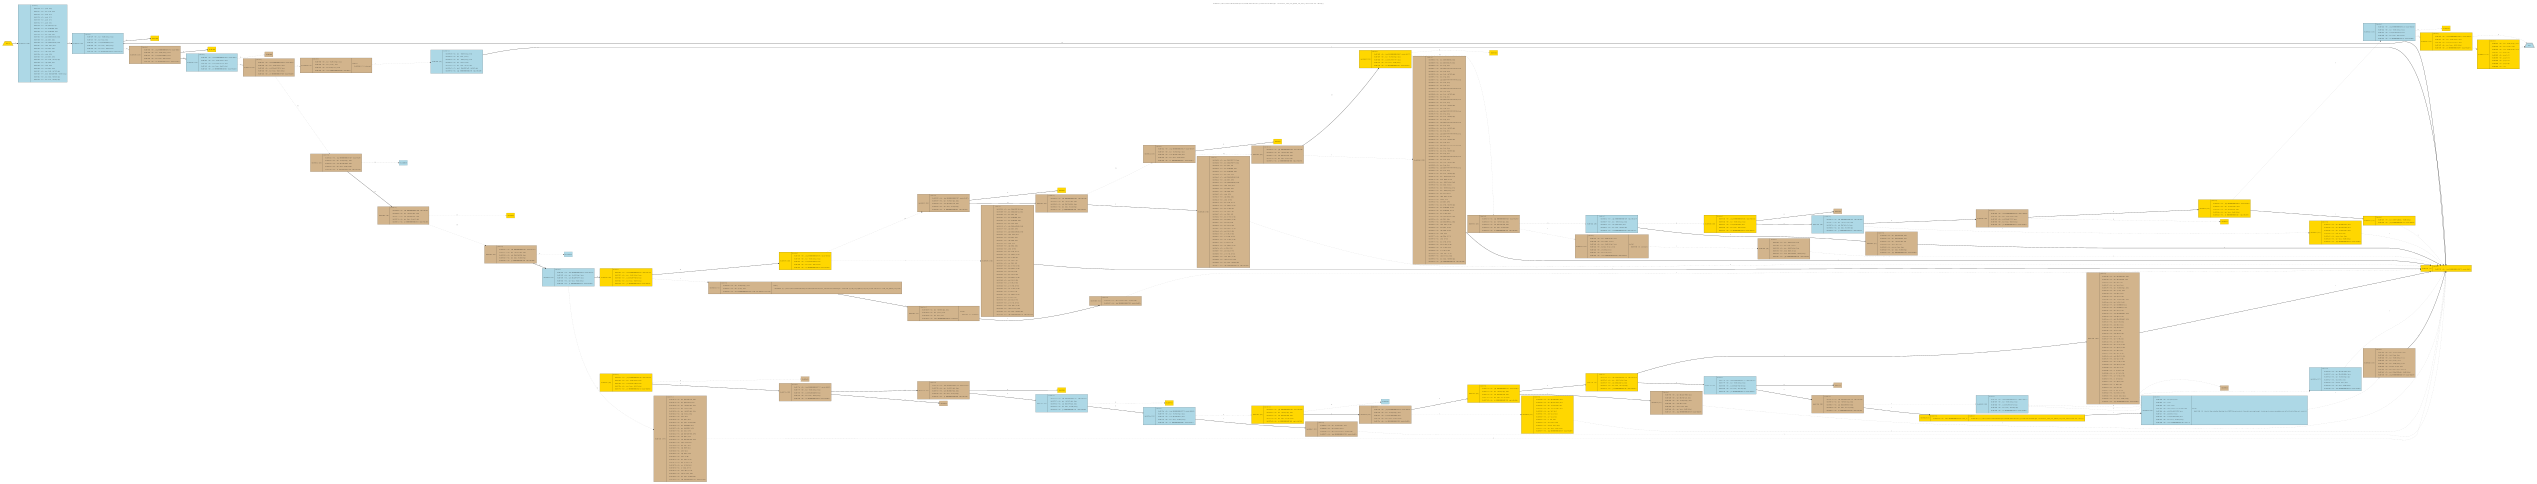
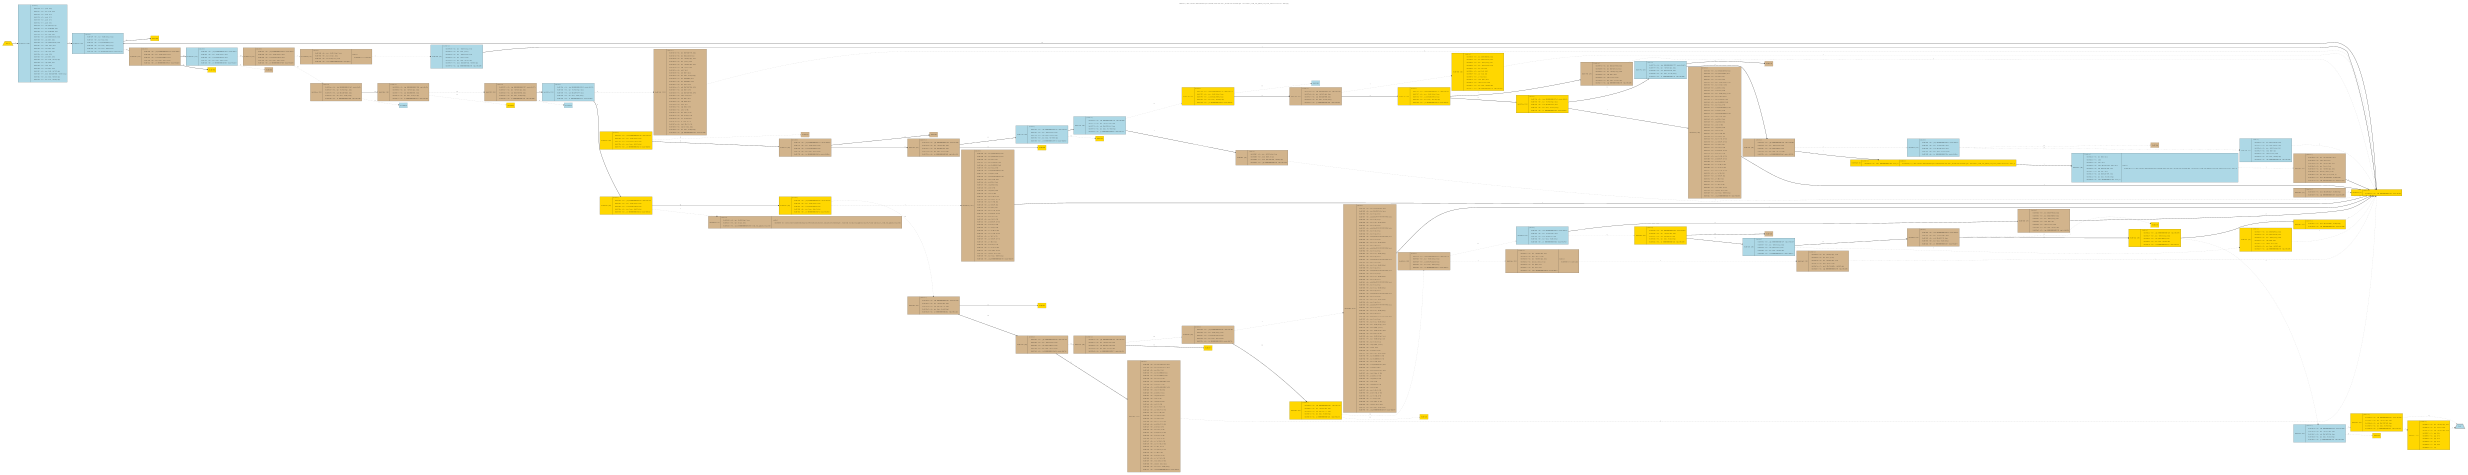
node "0x401d49 [15]": removed
